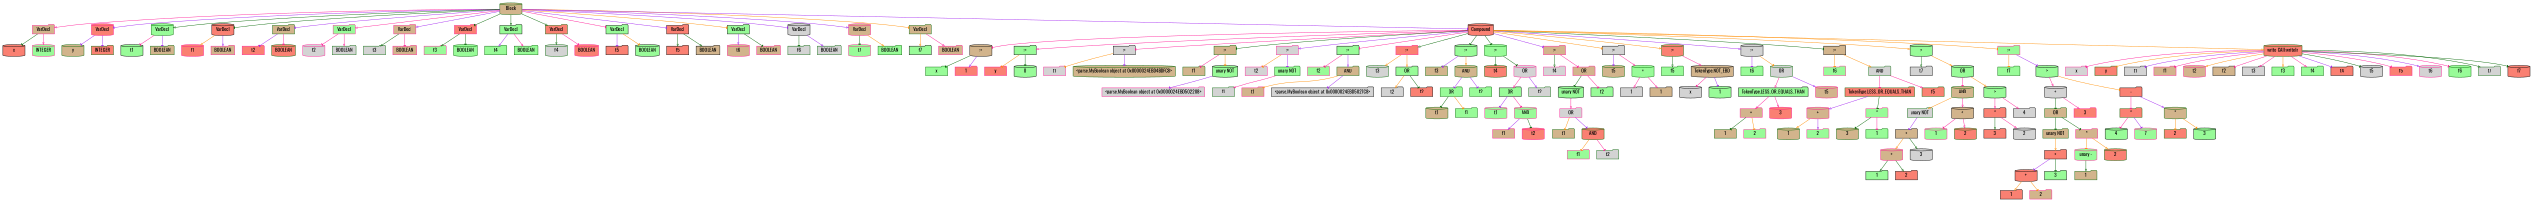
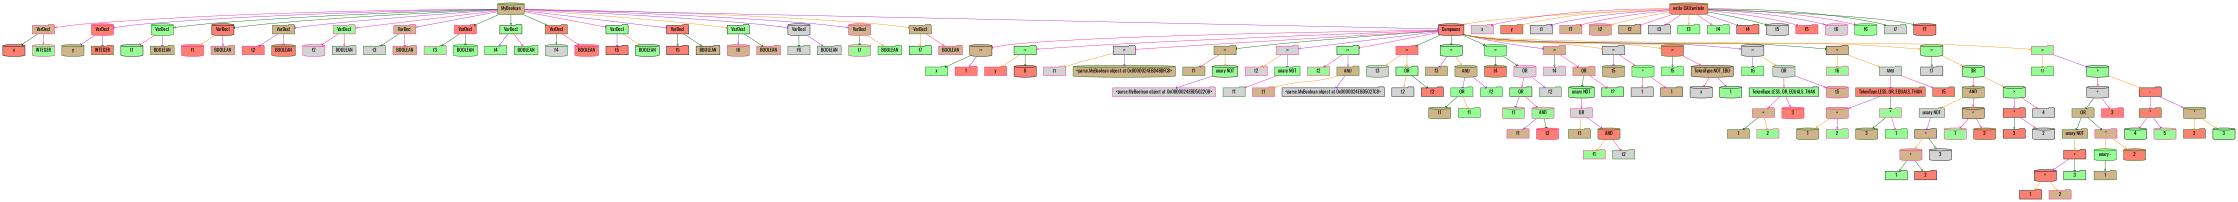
node "Block": label "Block" -> "MyBoolean"
edge "Compound" -> "write CAll:writeln": reversed
node "0": fillcolor palegreen -> salmon
node "7": label "7" -> "5"
node "unary -": color deeppink -> darkgreen
